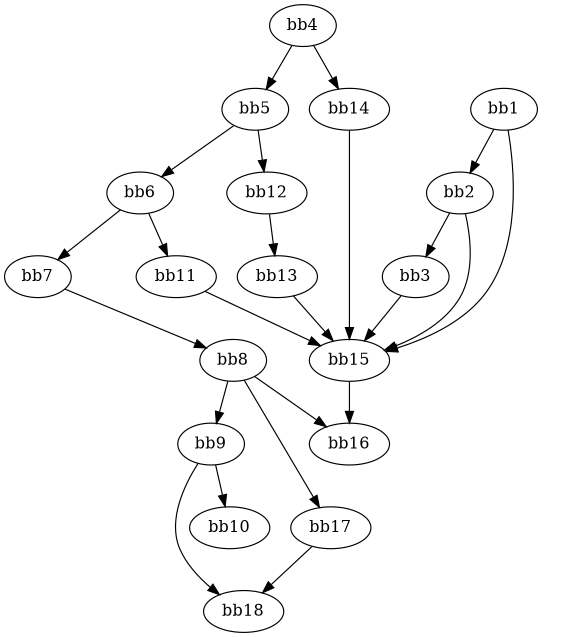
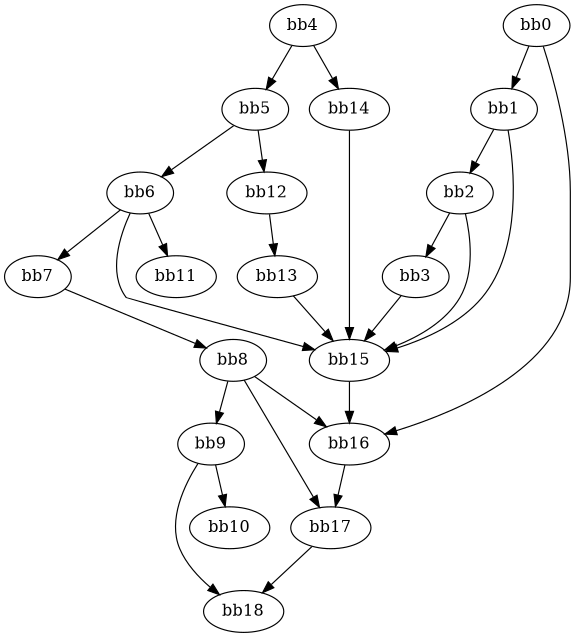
node "bb0": added
edge "bb11" -> "bb15": now "bb6" -> "bb15"
edge "bb16" -> "bb17": added
